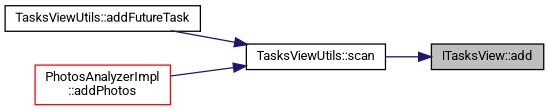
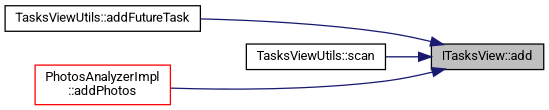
edge "TasksViewUtils::addFutureTask" -> "TasksViewUtils::scan": now "TasksViewUtils::addFutureTask" -> "ITasksView::add"
edge "PhotosAnalyzerImpl ::addPhotos" -> "TasksViewUtils::scan": now "PhotosAnalyzerImpl ::addPhotos" -> "ITasksView::add"
